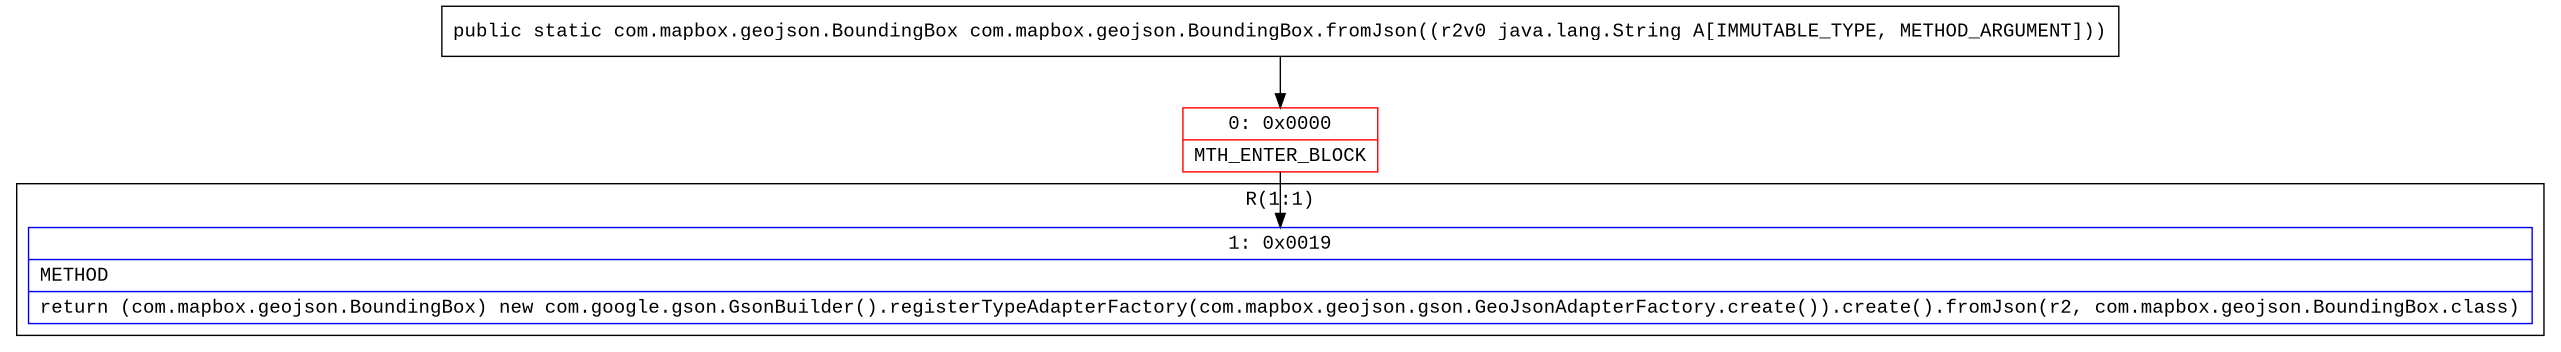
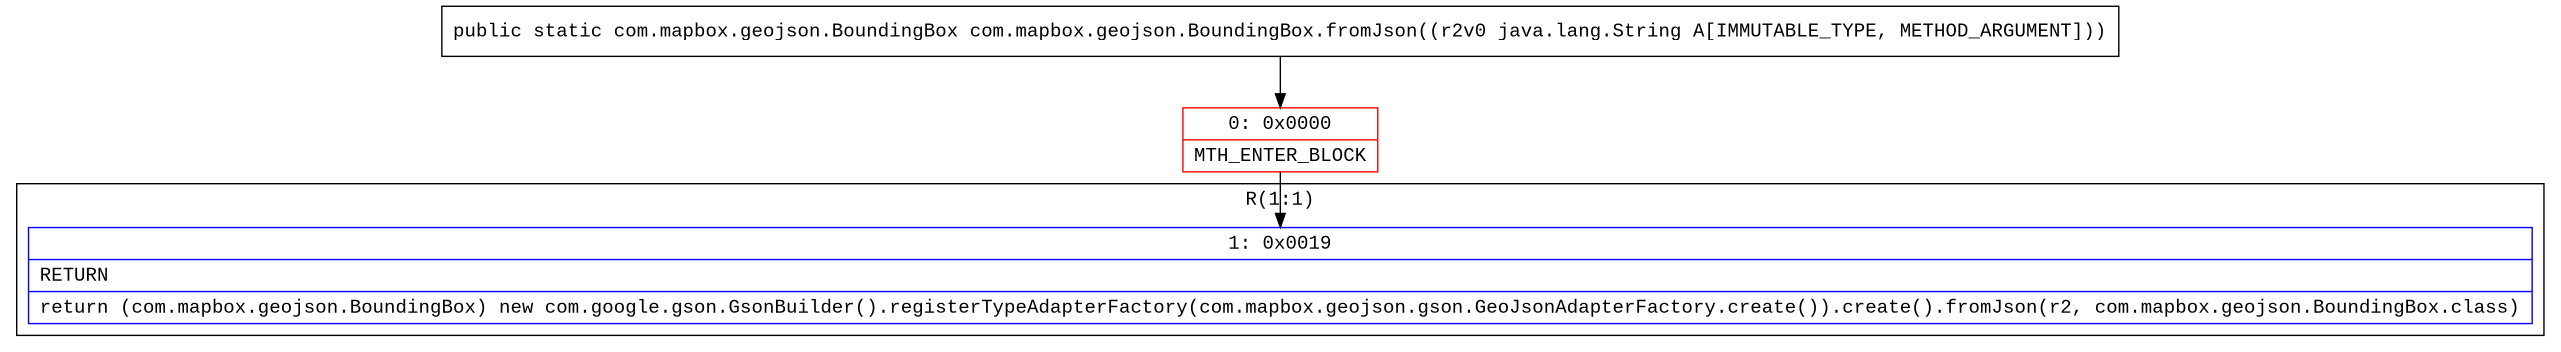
node "1: 0x0019": text "METHOD" -> "RETURN"
